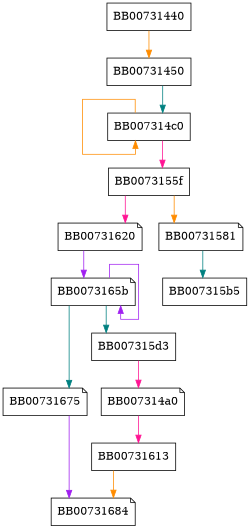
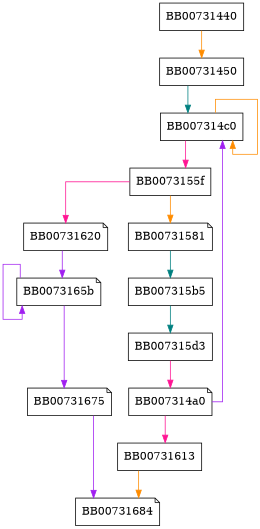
edge "BB007314a0" -> "BB007314c0": added
edge "BB0073165b" -> "BB007315d3": now "BB007315b5" -> "BB007315d3"
edge "BB0073165b" -> "BB00731675": color teal -> purple
